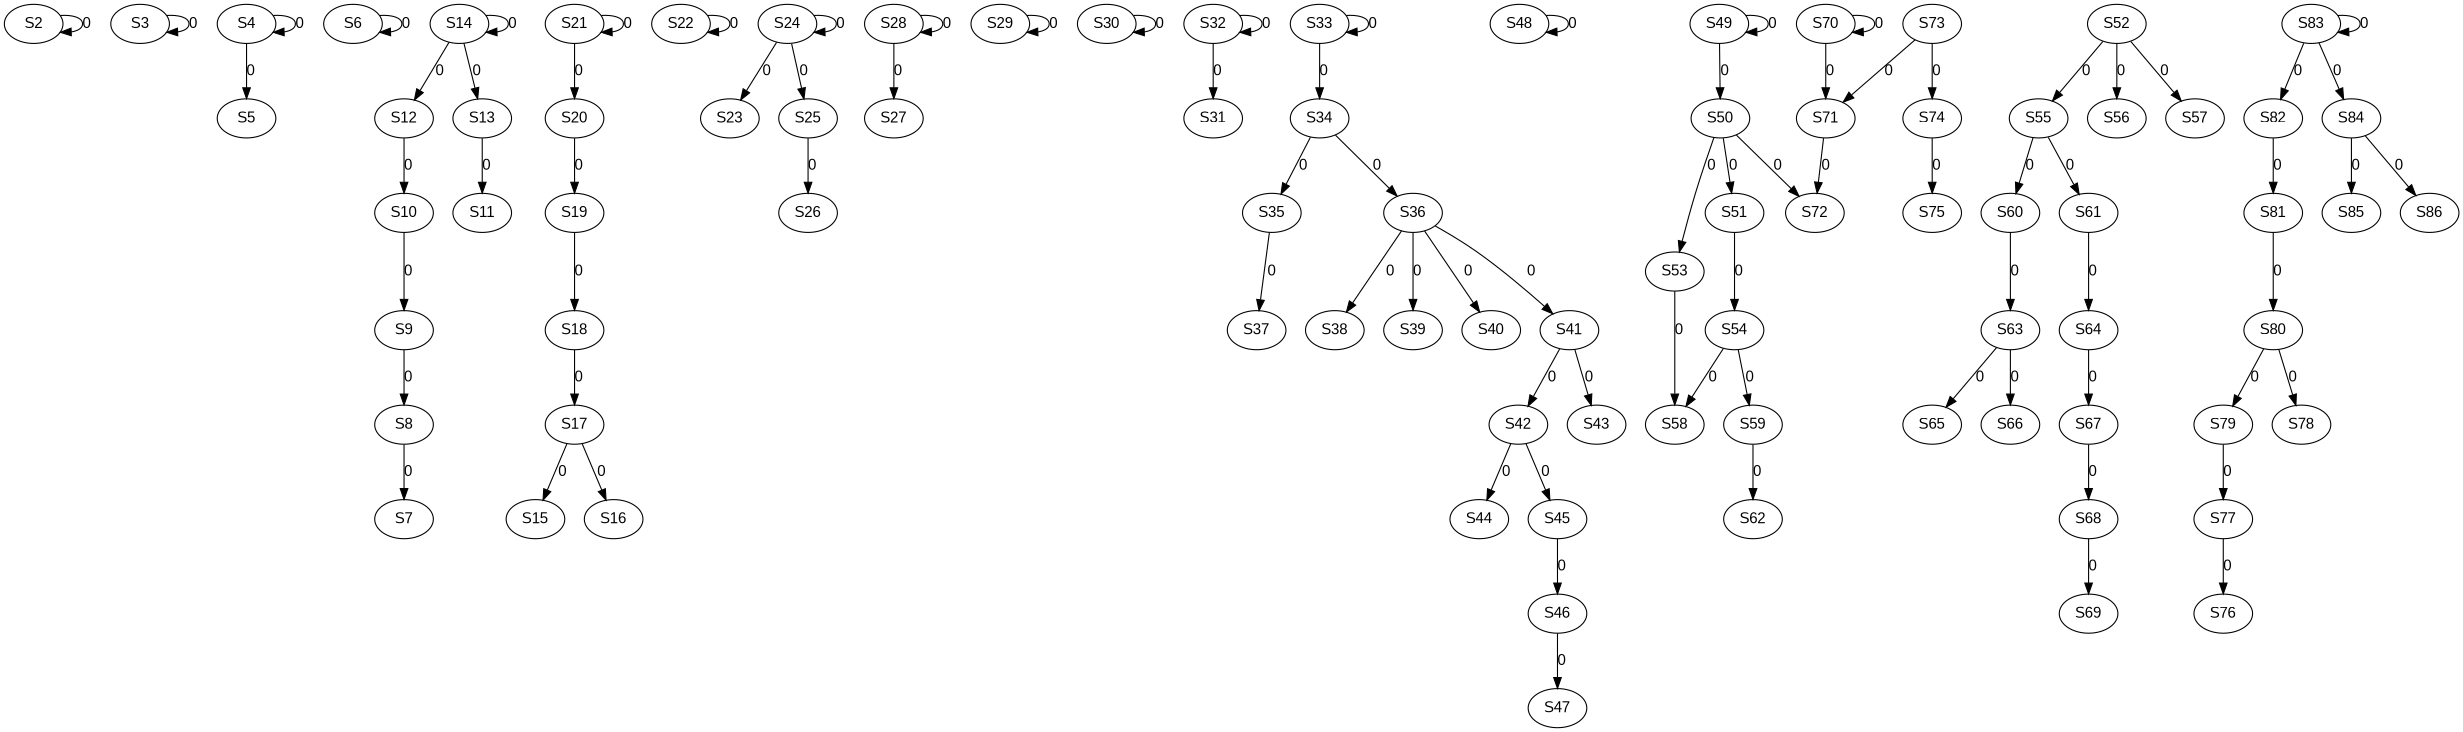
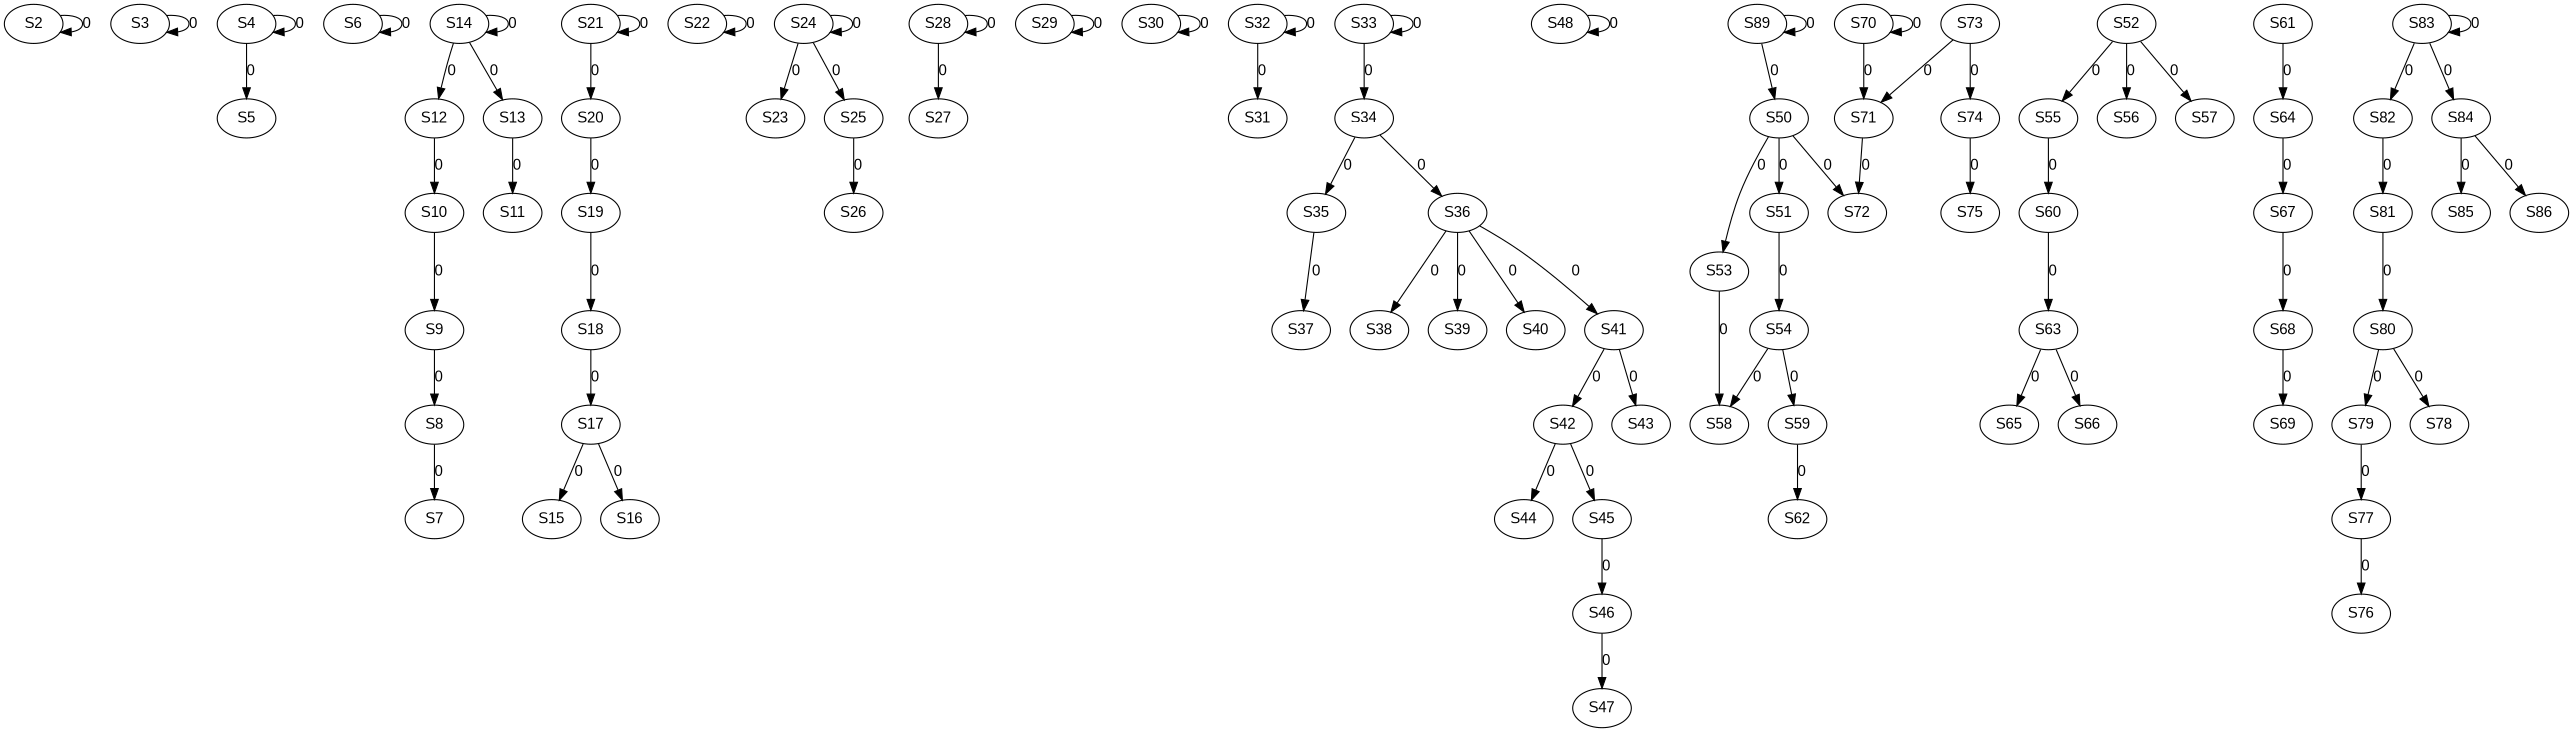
node "S49": label "S49" -> "S89"
edge "S55" -> "S61": removed, label "0"
